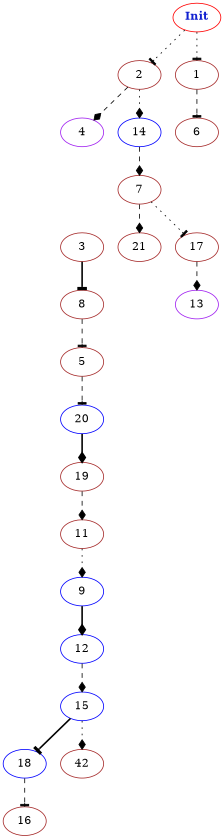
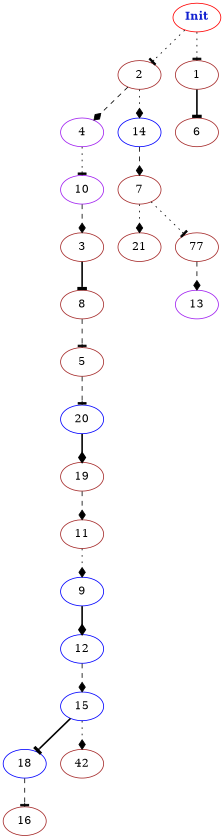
edge "1" -> "6": style dashed -> bold
node "10": added
edge "7" -> "21": style dashed -> dotted
node "17": label "17" -> "77"
